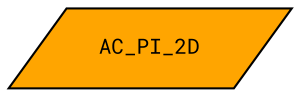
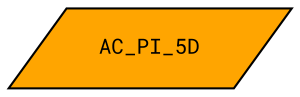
node "AC_PI_2D": label "AC_PI_2D" -> "AC_PI_5D"
